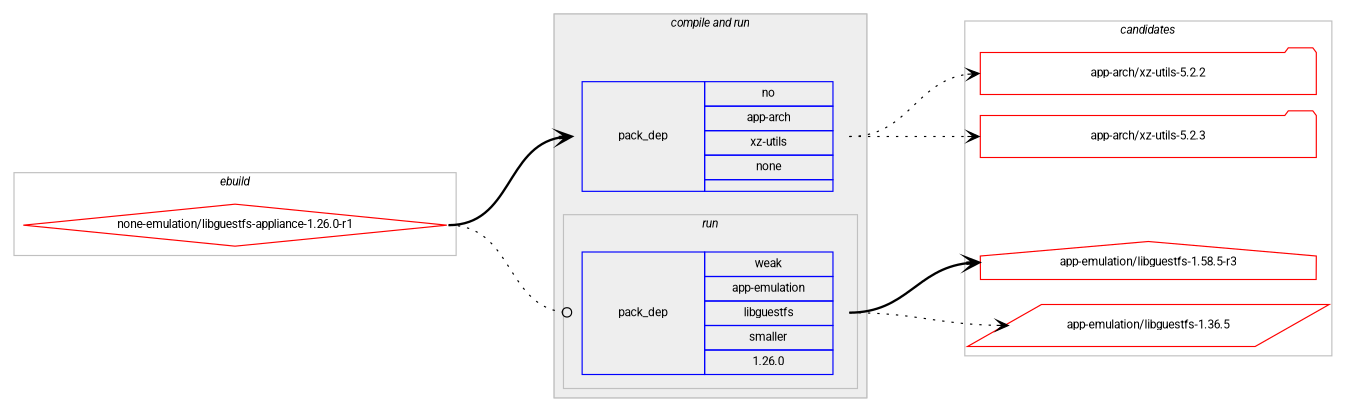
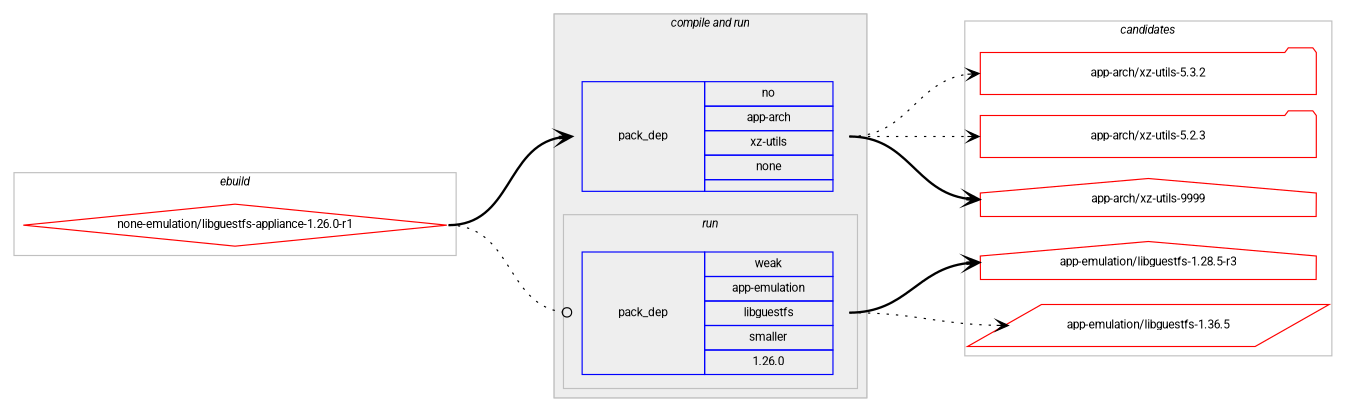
node "app-arch/xz-utils-5.2.2": label "app-arch/xz-utils-5.2.2" -> "app-arch/xz-utils-5.3.2"
node "app-arch/xz-utils-9999": added
node "app-emulation/libguestfs-1.58.5-r3": label "app-emulation/libguestfs-1.58.5-r3" -> "app-emulation/libguestfs-1.28.5-r3"
